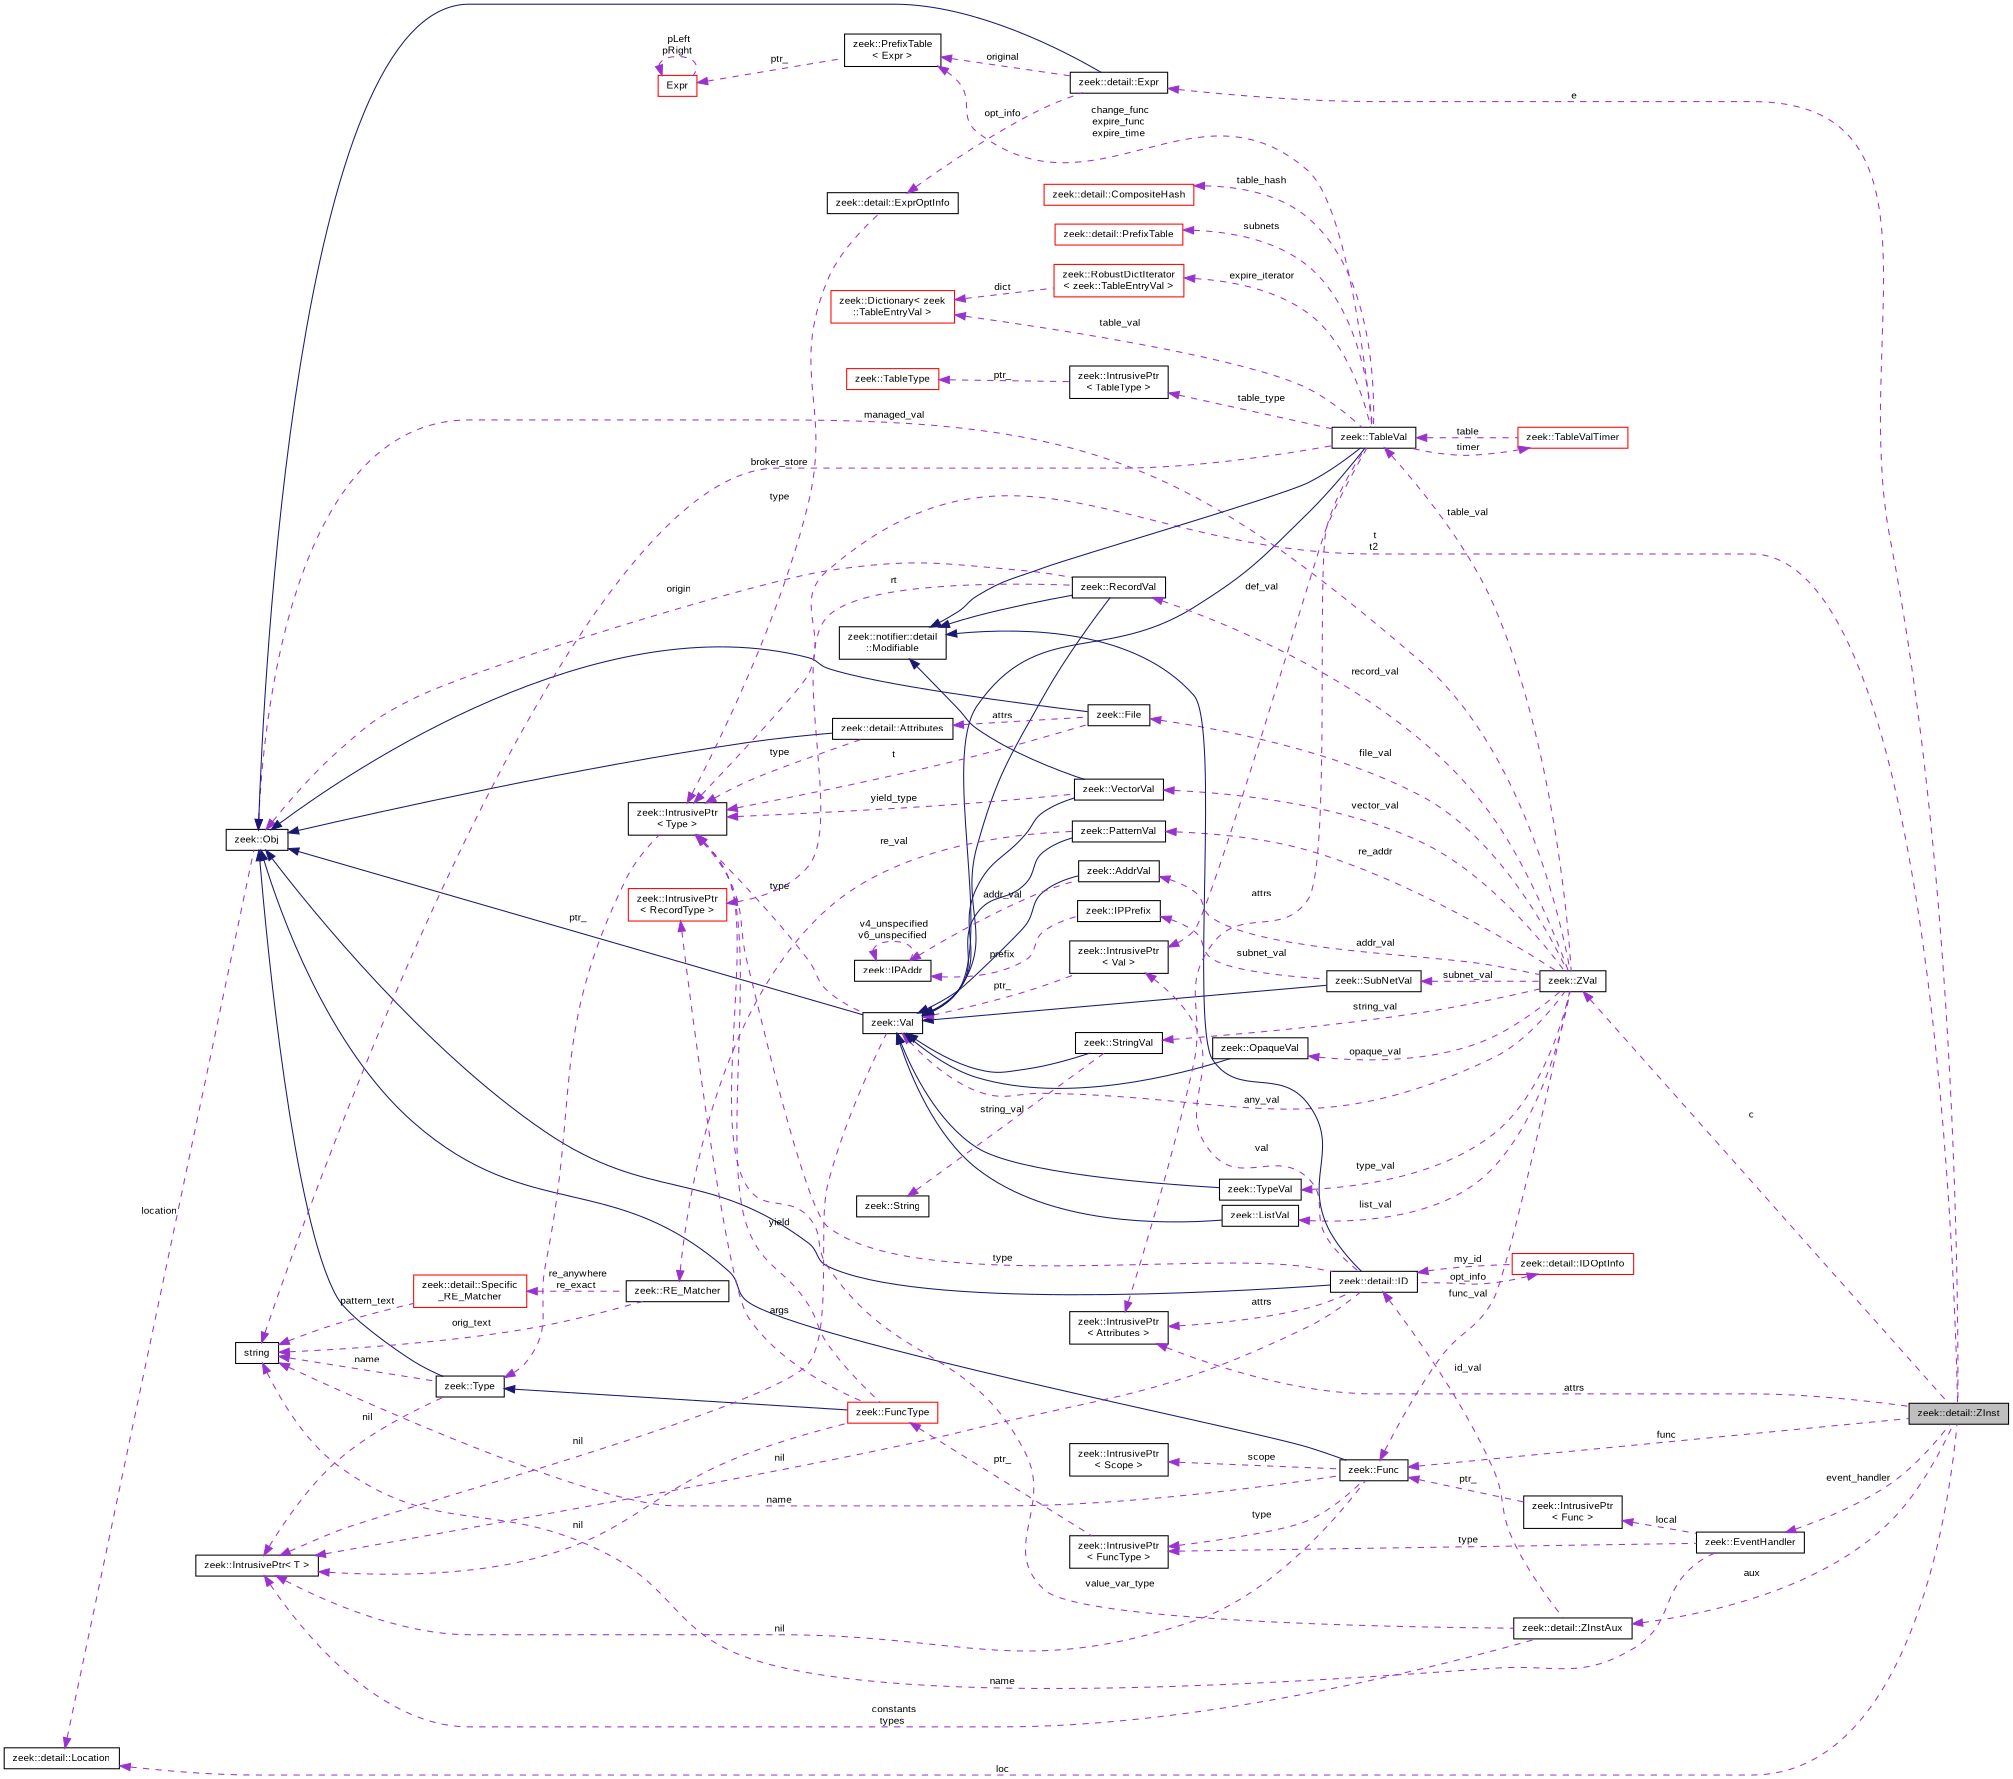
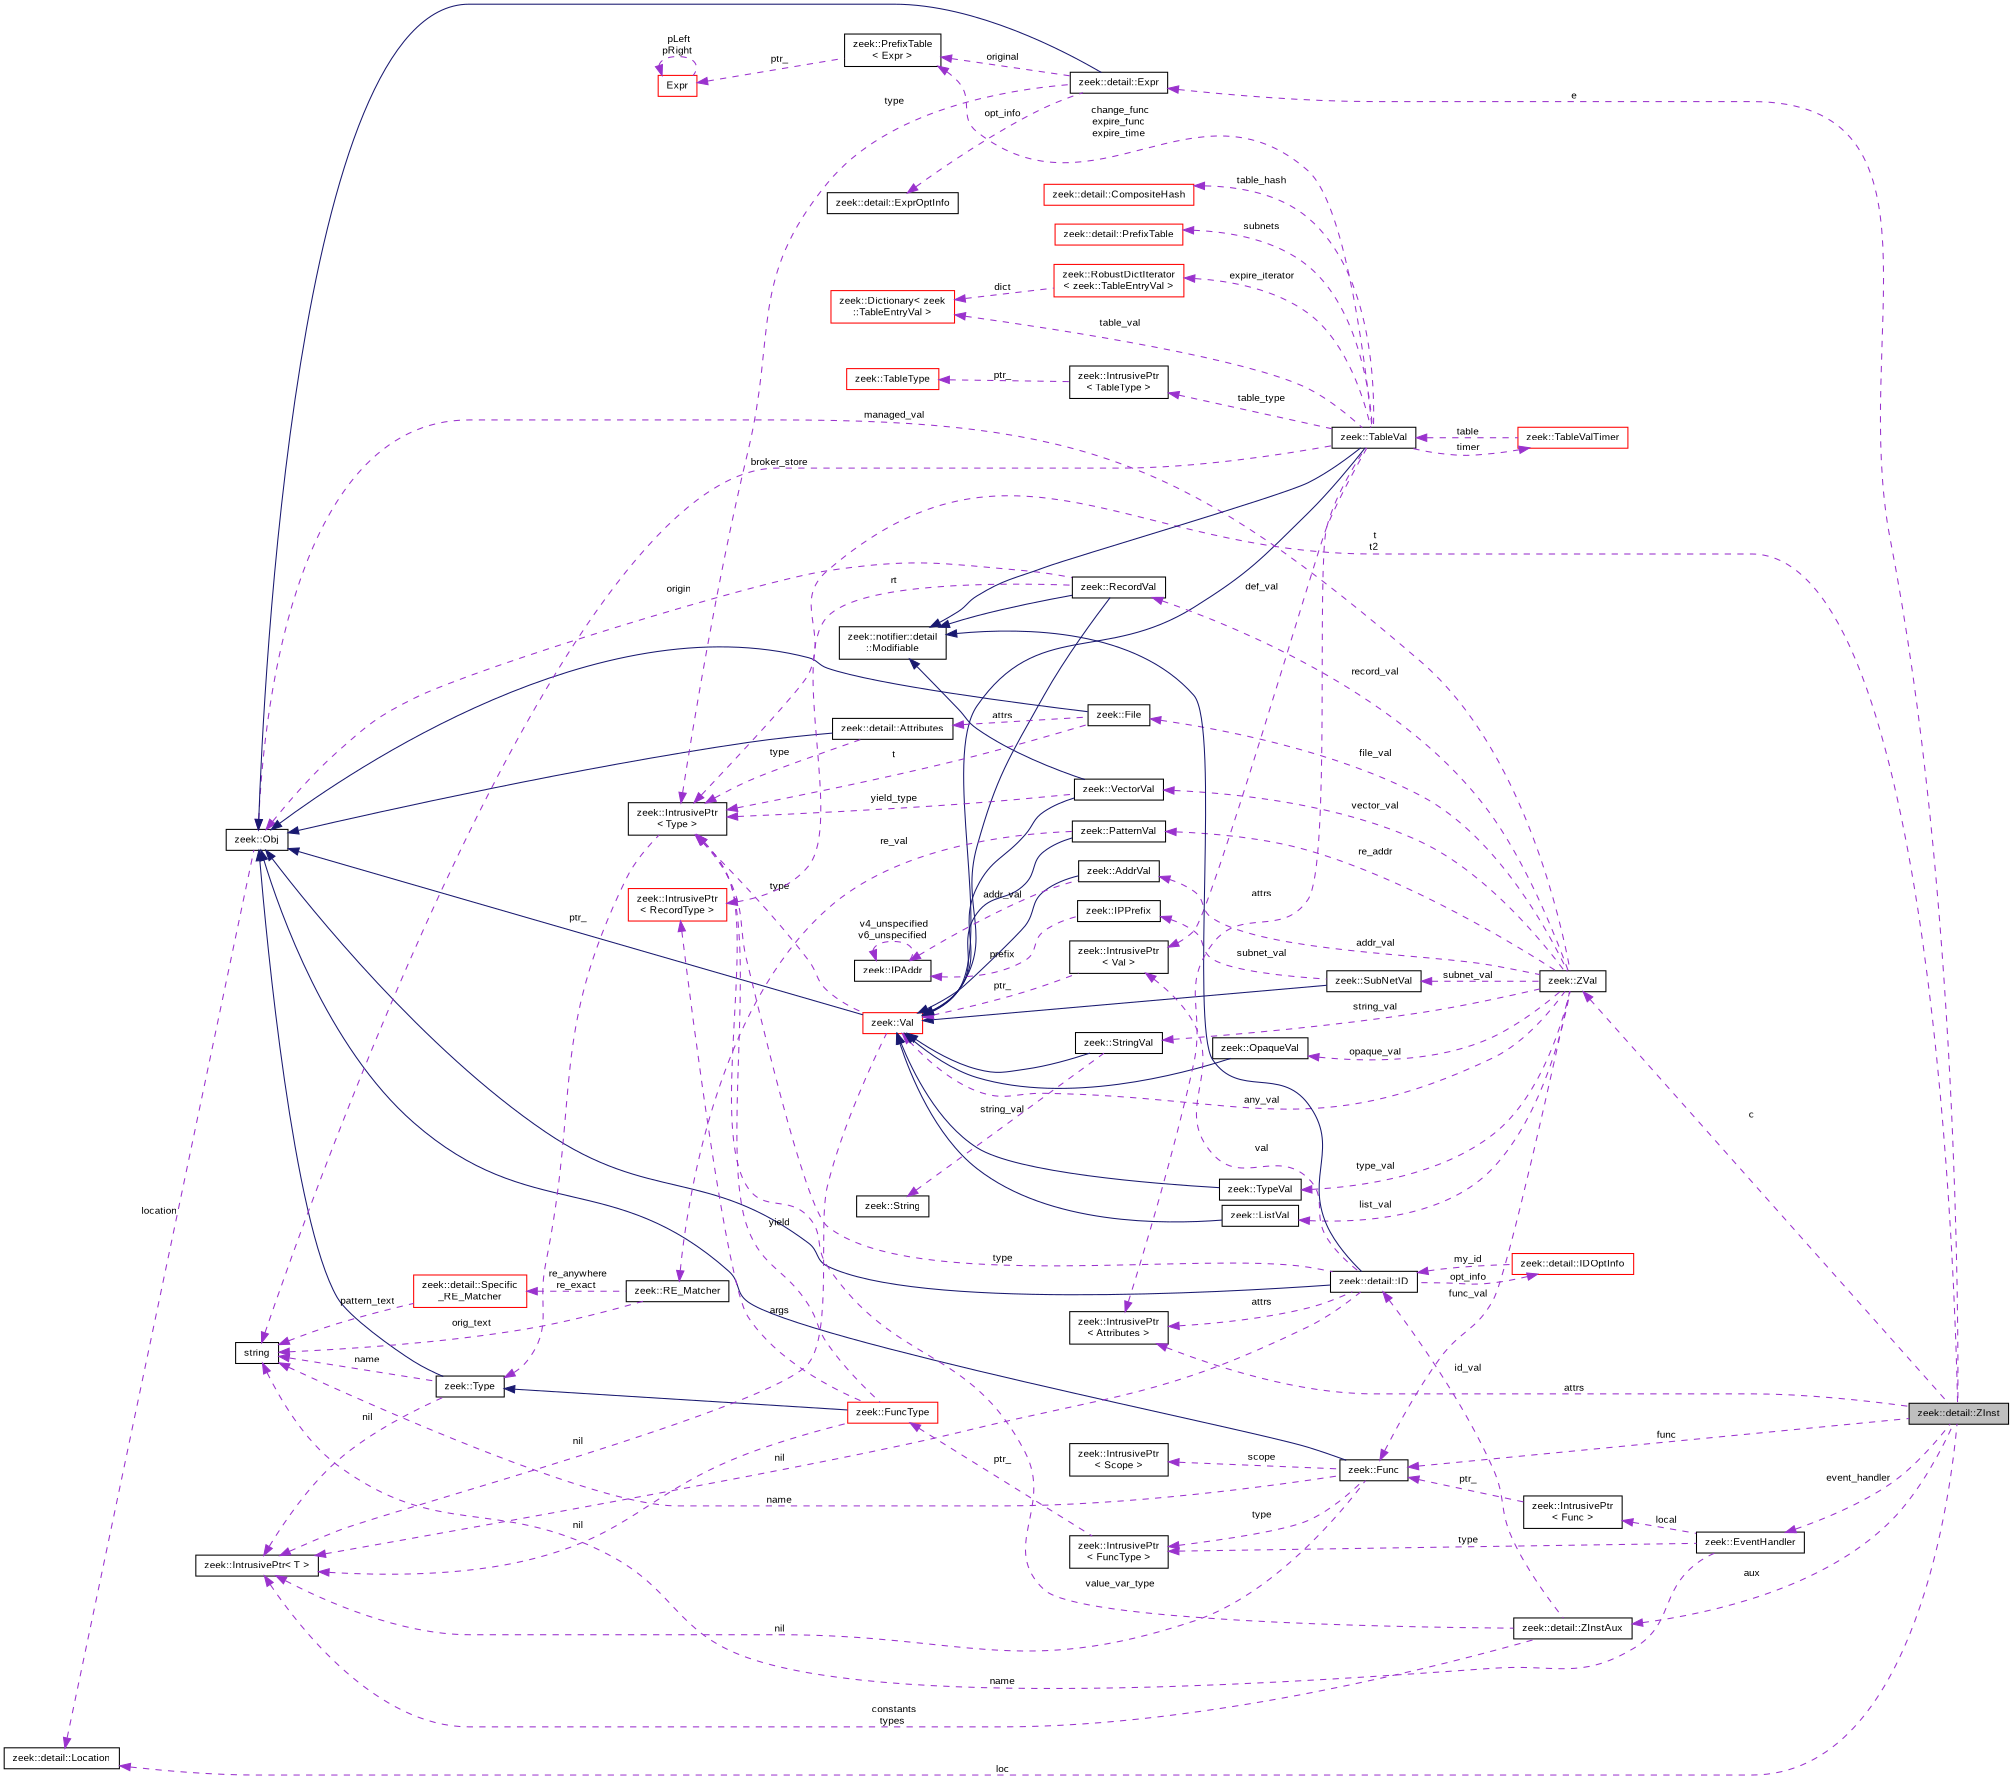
edge "zeek::detail::ExprOptInfo" -> "zeek::IntrusivePtr < Type >": now "zeek::detail::Expr" -> "zeek::IntrusivePtr < Type >"
edge "zeek::ZVal" -> "zeek::TableVal": removed, label "table_val"
node "zeek::Val": color black -> red
